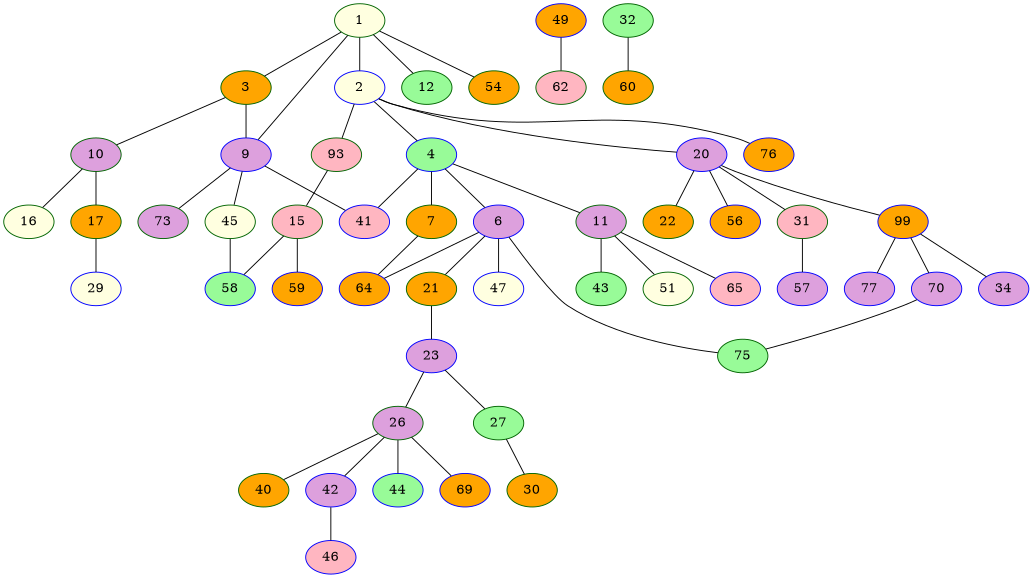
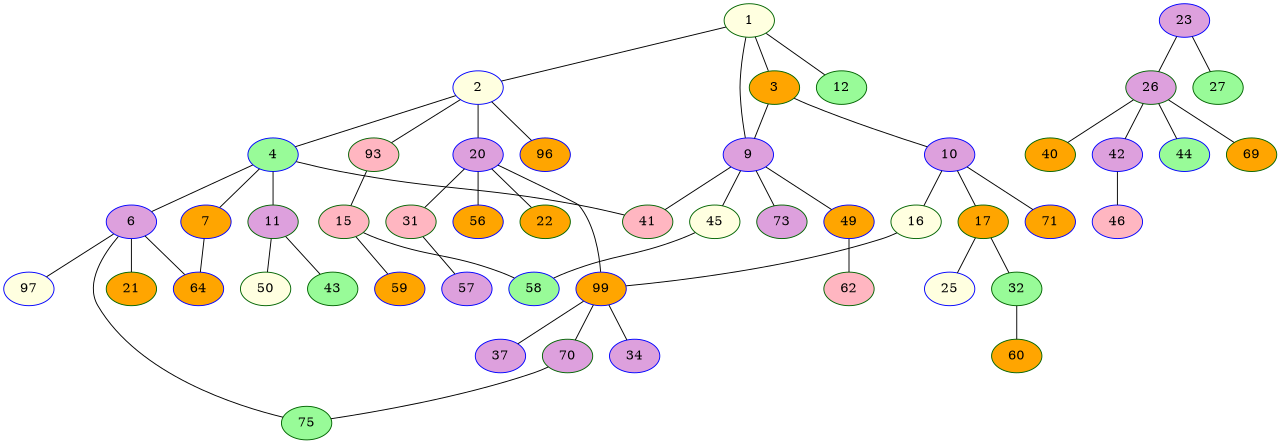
node "54": removed
node "10": color darkgreen -> blue
node "76": label "76" -> "96"
edge "9" -- "49": added
node "41": color blue -> darkgreen
node "7": color darkgreen -> blue
node "71": added
edge "17" -- "32": added
edge "16" -- "99": added
node "29": label "29" -> "25"
node "47": label "47" -> "97"
node "51": label "51" -> "50"
node "65": removed
node "77": label "77" -> "37"
node "70": color blue -> darkgreen
edge "21" -- "23": removed
node "69": color blue -> darkgreen
node "30": removed
